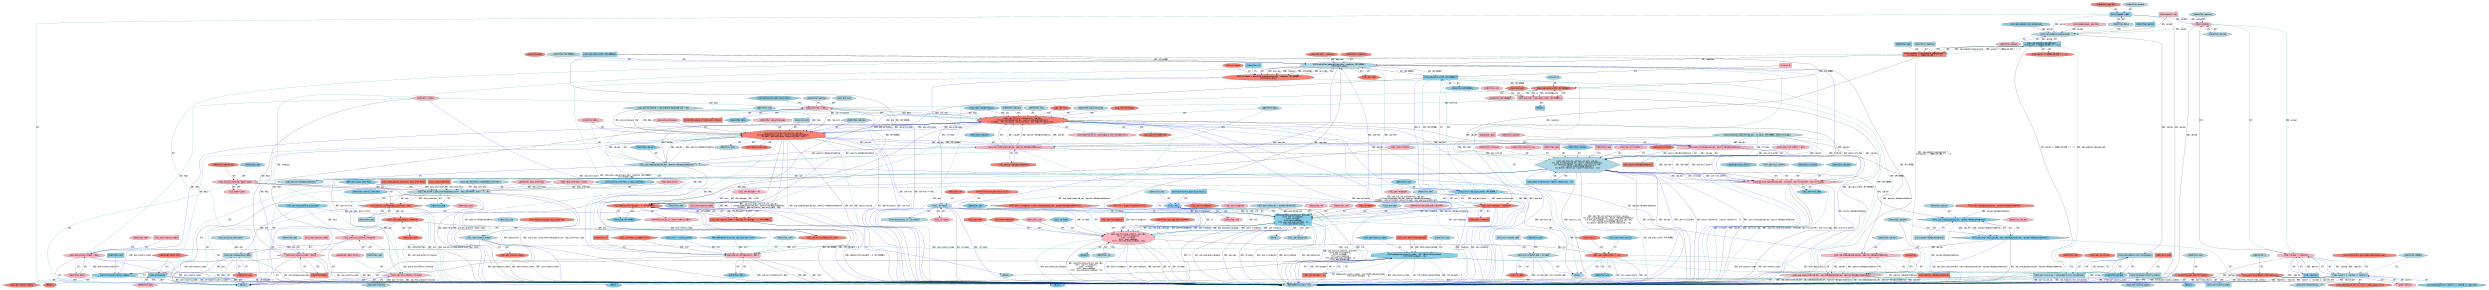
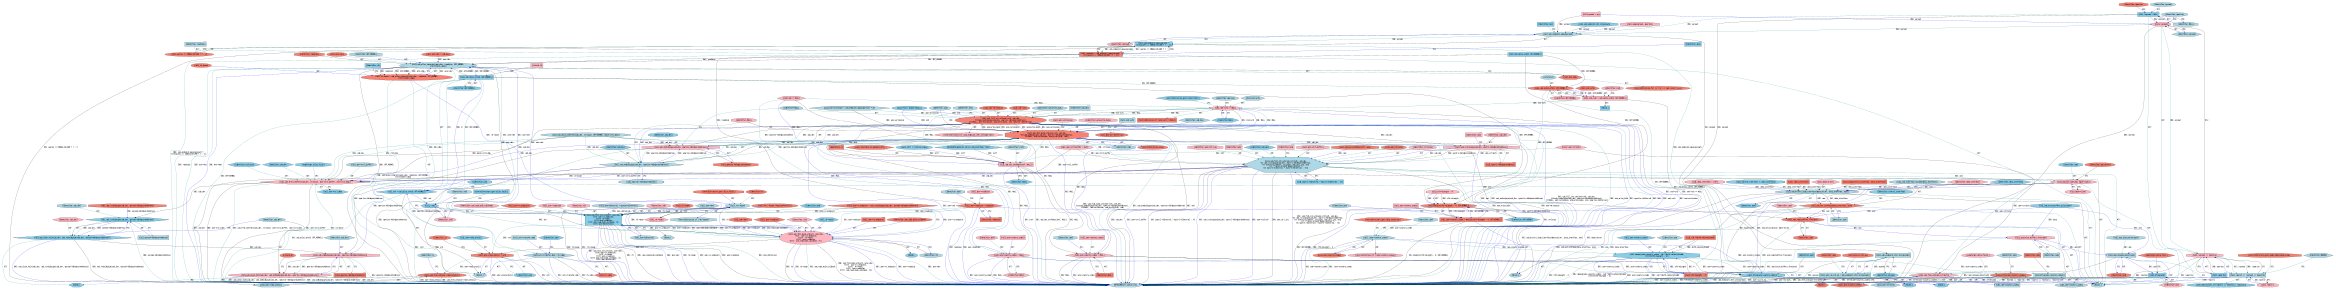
node "(Identifier,quirks)": label "(Identifier,quirks)" -> "(Identifier,dev)"
edge "(Call,acm == NULL)" -> "(Call,usb_set_intfdata(intf, NULL))": label "DDG: acm_write_bulk" -> "DDG: NULL"
edge "(Call,kmalloc(cfd->bLength - 4, GFP_KERNEL))" -> "(ControlStructure,if (!acm->country_codes))": now "(Call,!acm->country_codes)" -> "(ControlStructure,if (!acm->country_codes))"
node "(ControlStructure,goto skip_countries;)": shape octagon -> hexagon
edge "(Call,acm_read_buffers_free(acm))" -> "(Call,usb_set_intfdata(intf, acm))": reversed
edge "(Call,usb_free_urb(acm->read_urbs[i]))" -> "(ControlStructure,for (i = 0; i < num_rx_buf; i++))": now "(Call,&rb->dma)" -> "(ControlStructure,for (i = 0; i < num_rx_buf; i++))"
